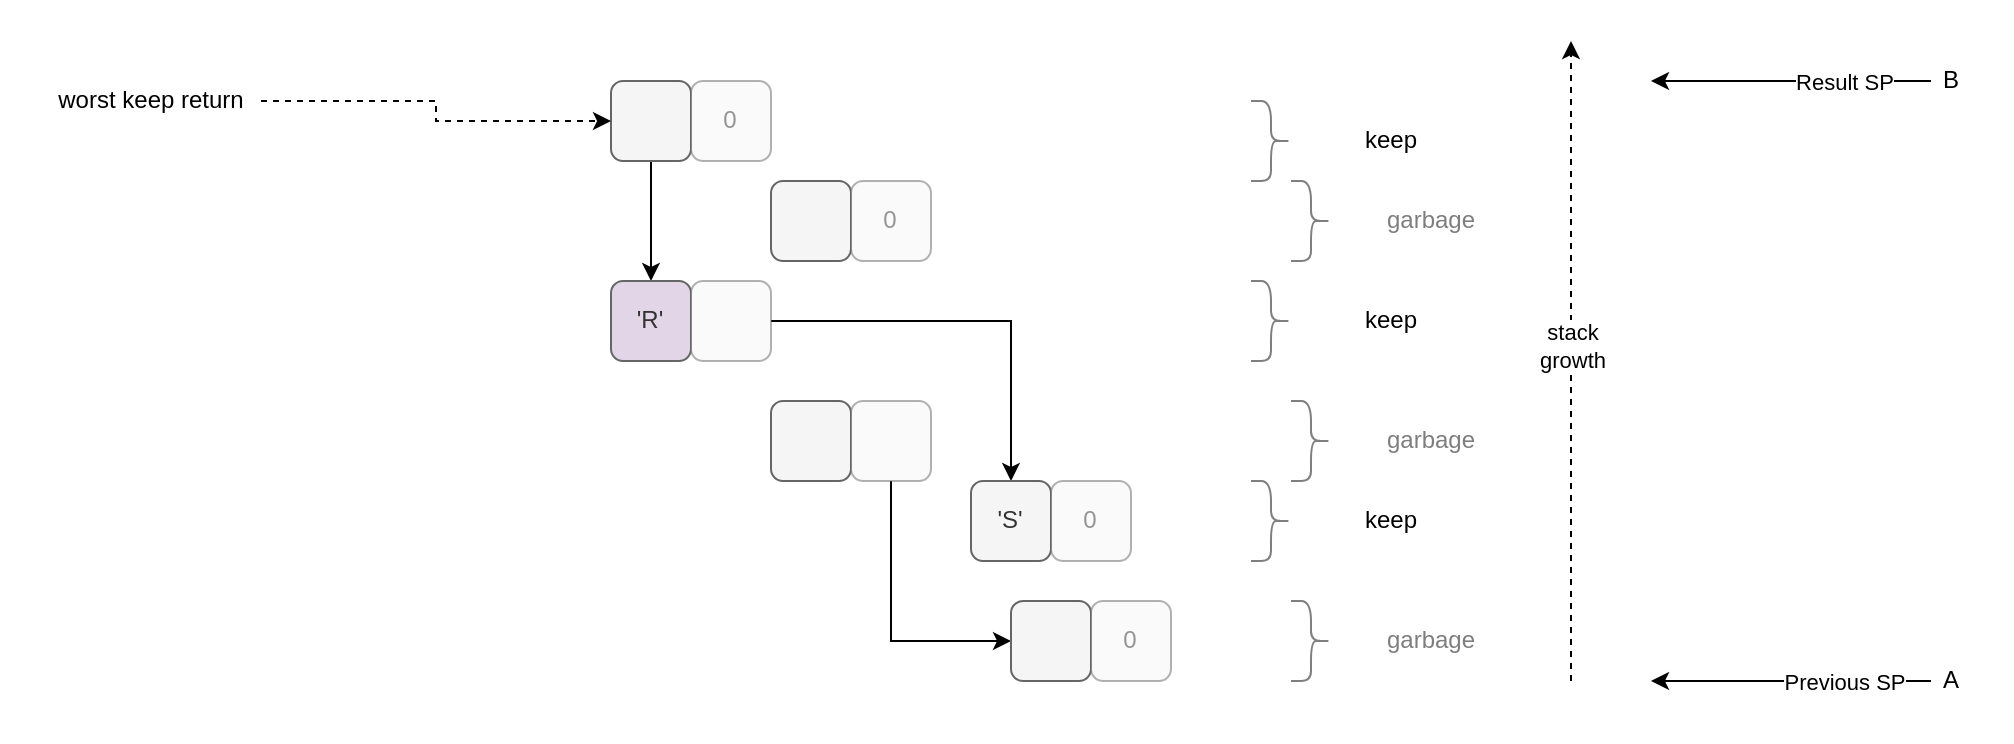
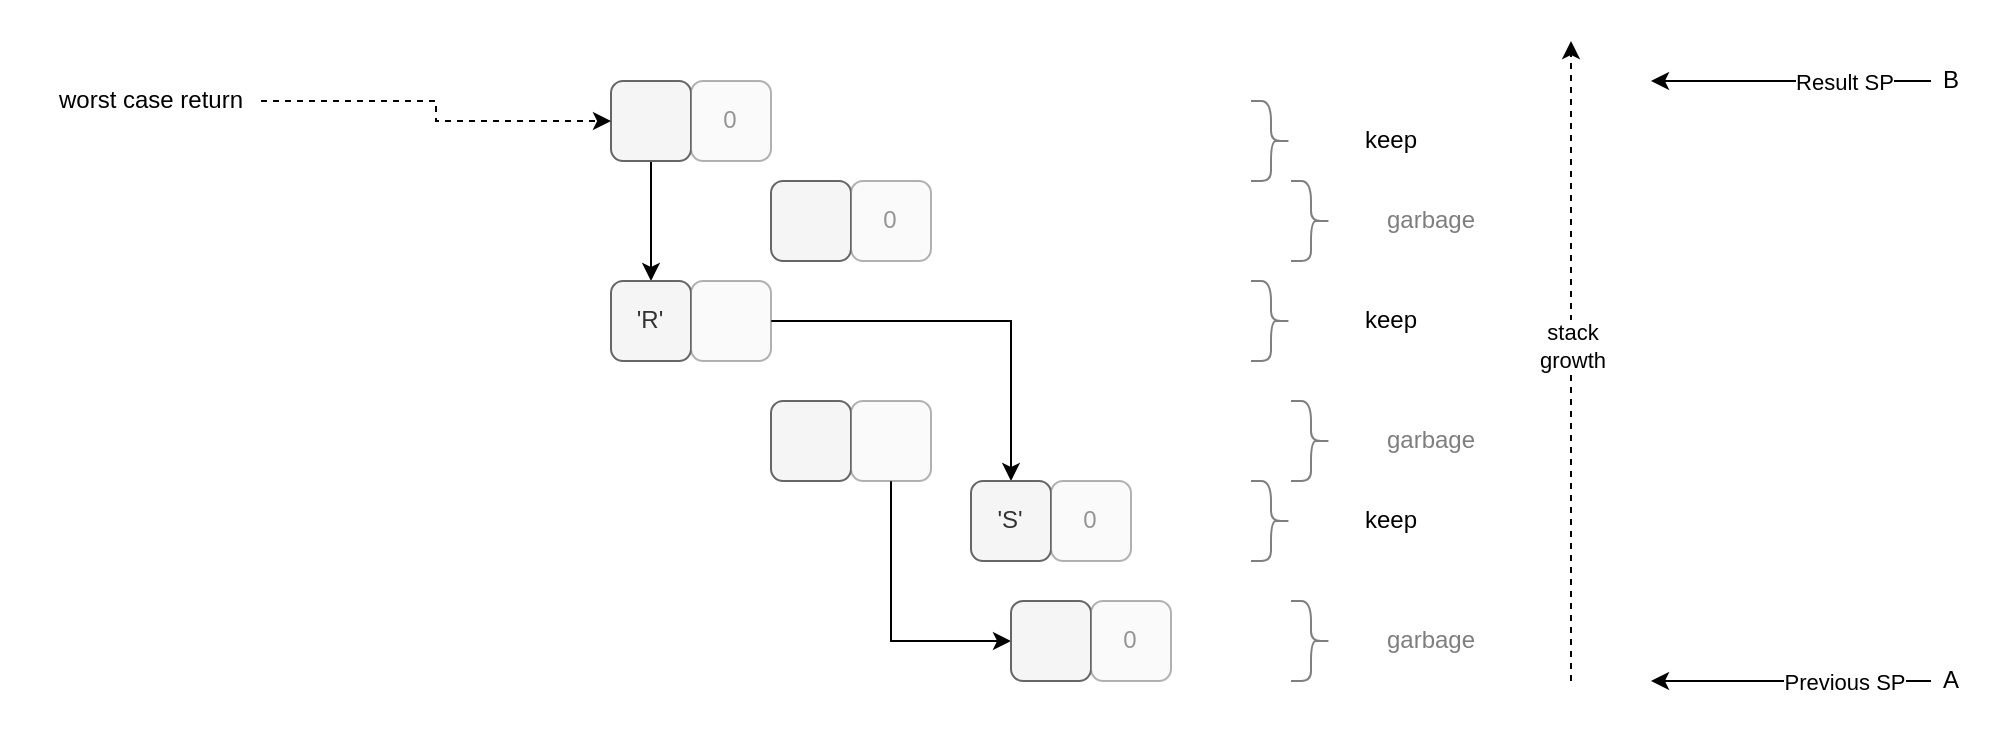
node "worst keep return": label "worst keep return" -> "worst case return"
node "'R'": fillcolor #e1d5e7 -> #f5f5f5
